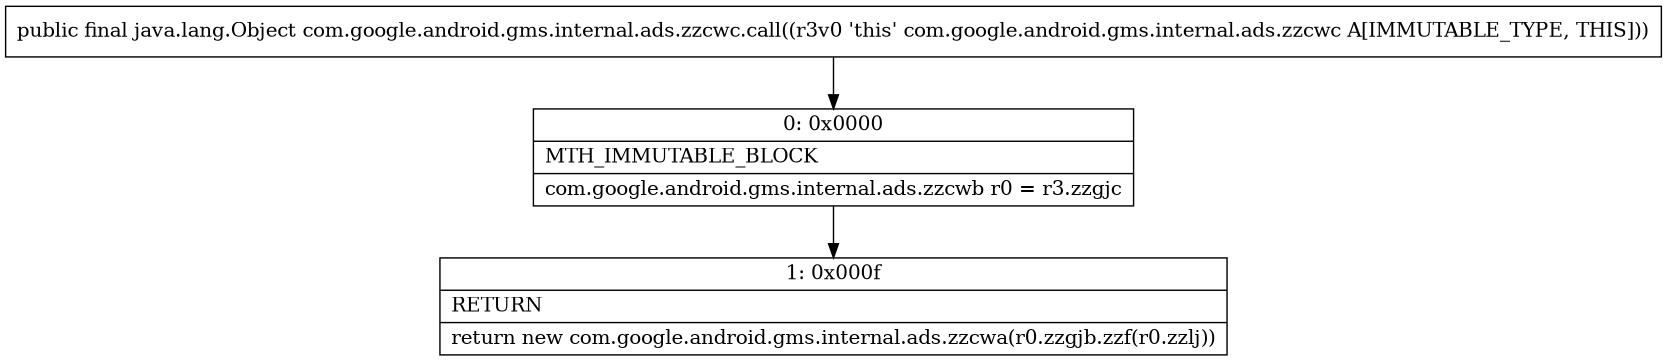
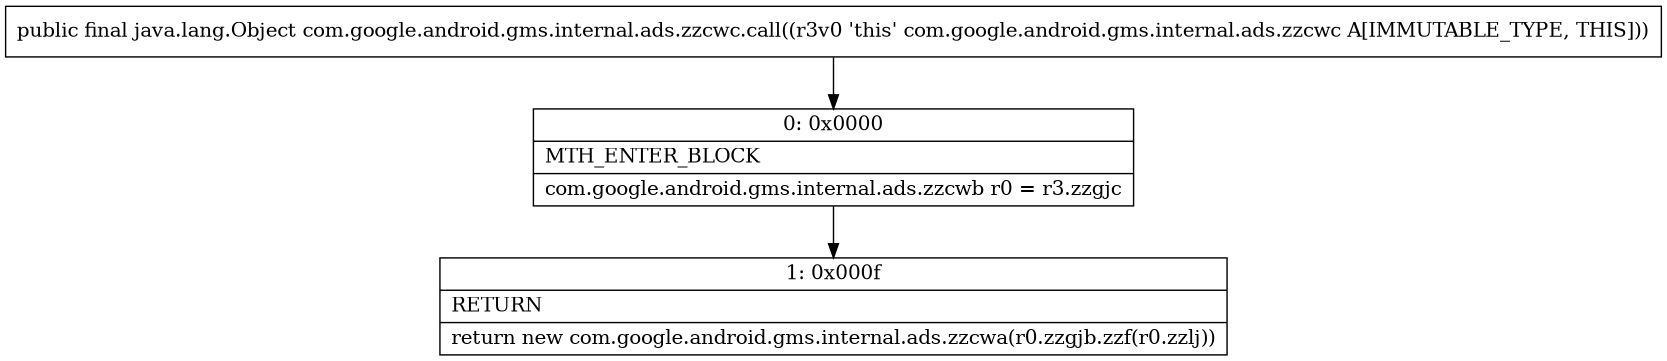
node "0: 0x0000": text "MTH_IMMUTABLE_BLOCK" -> "MTH_ENTER_BLOCK"
